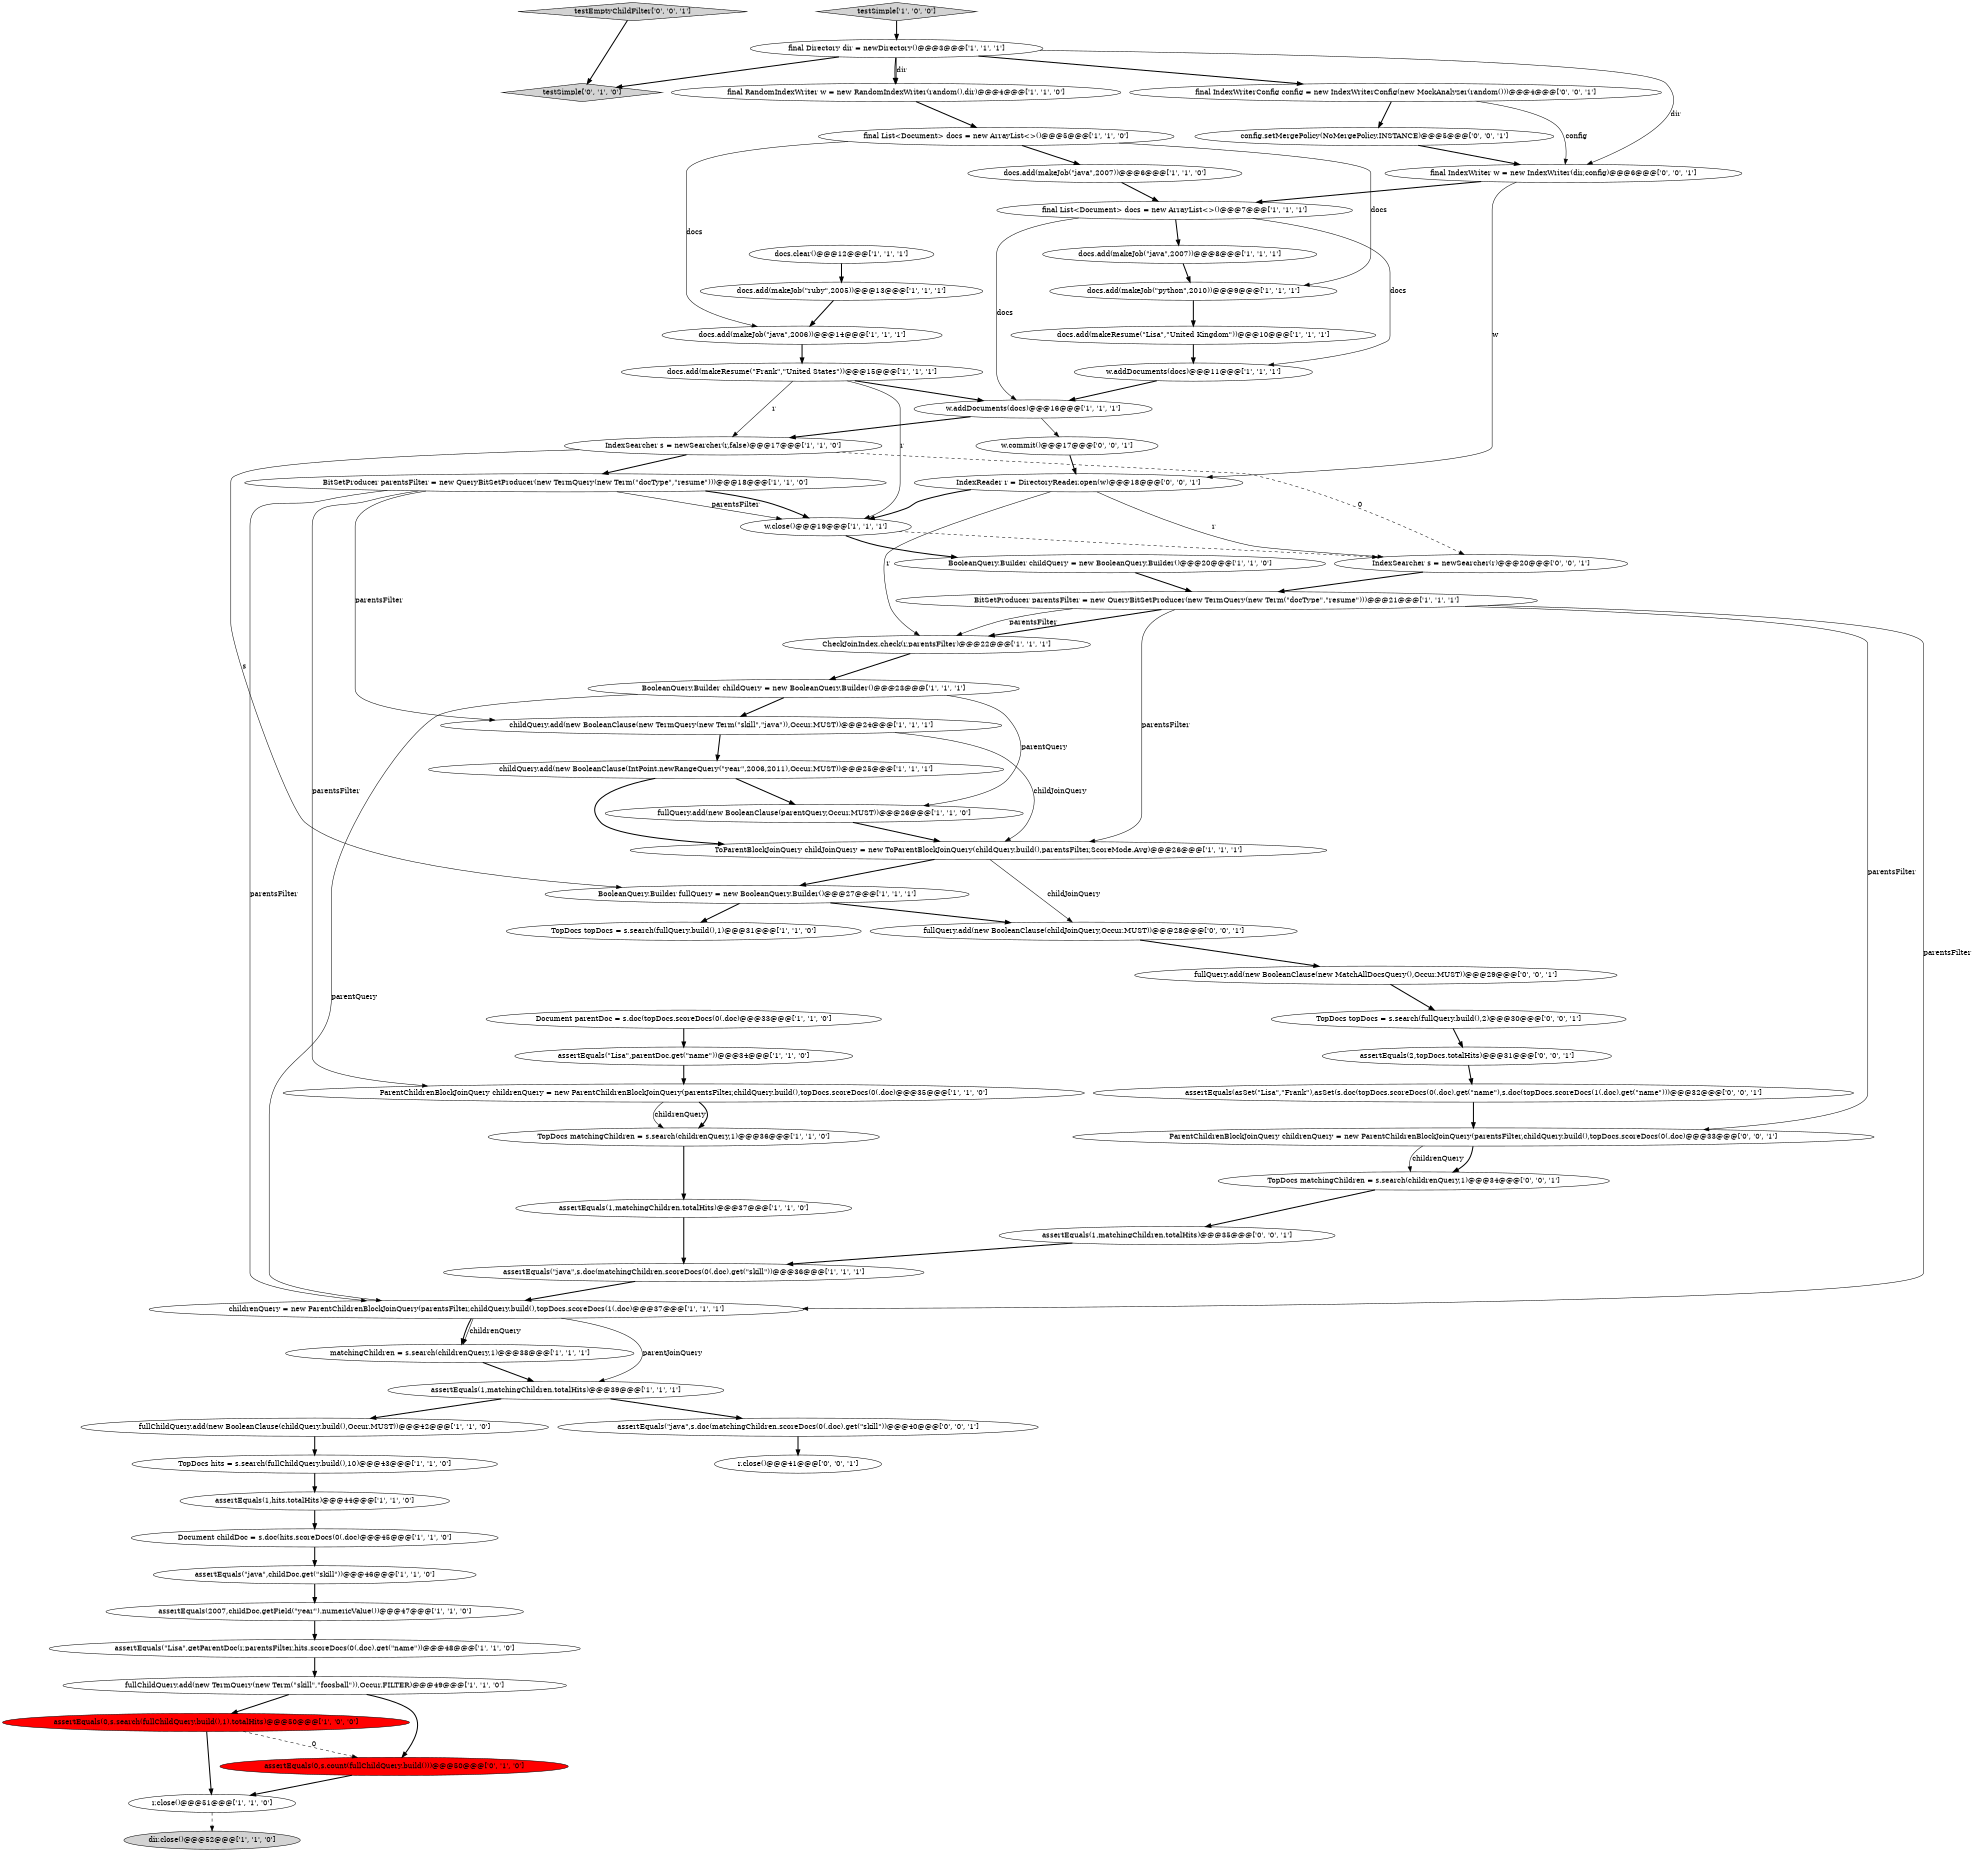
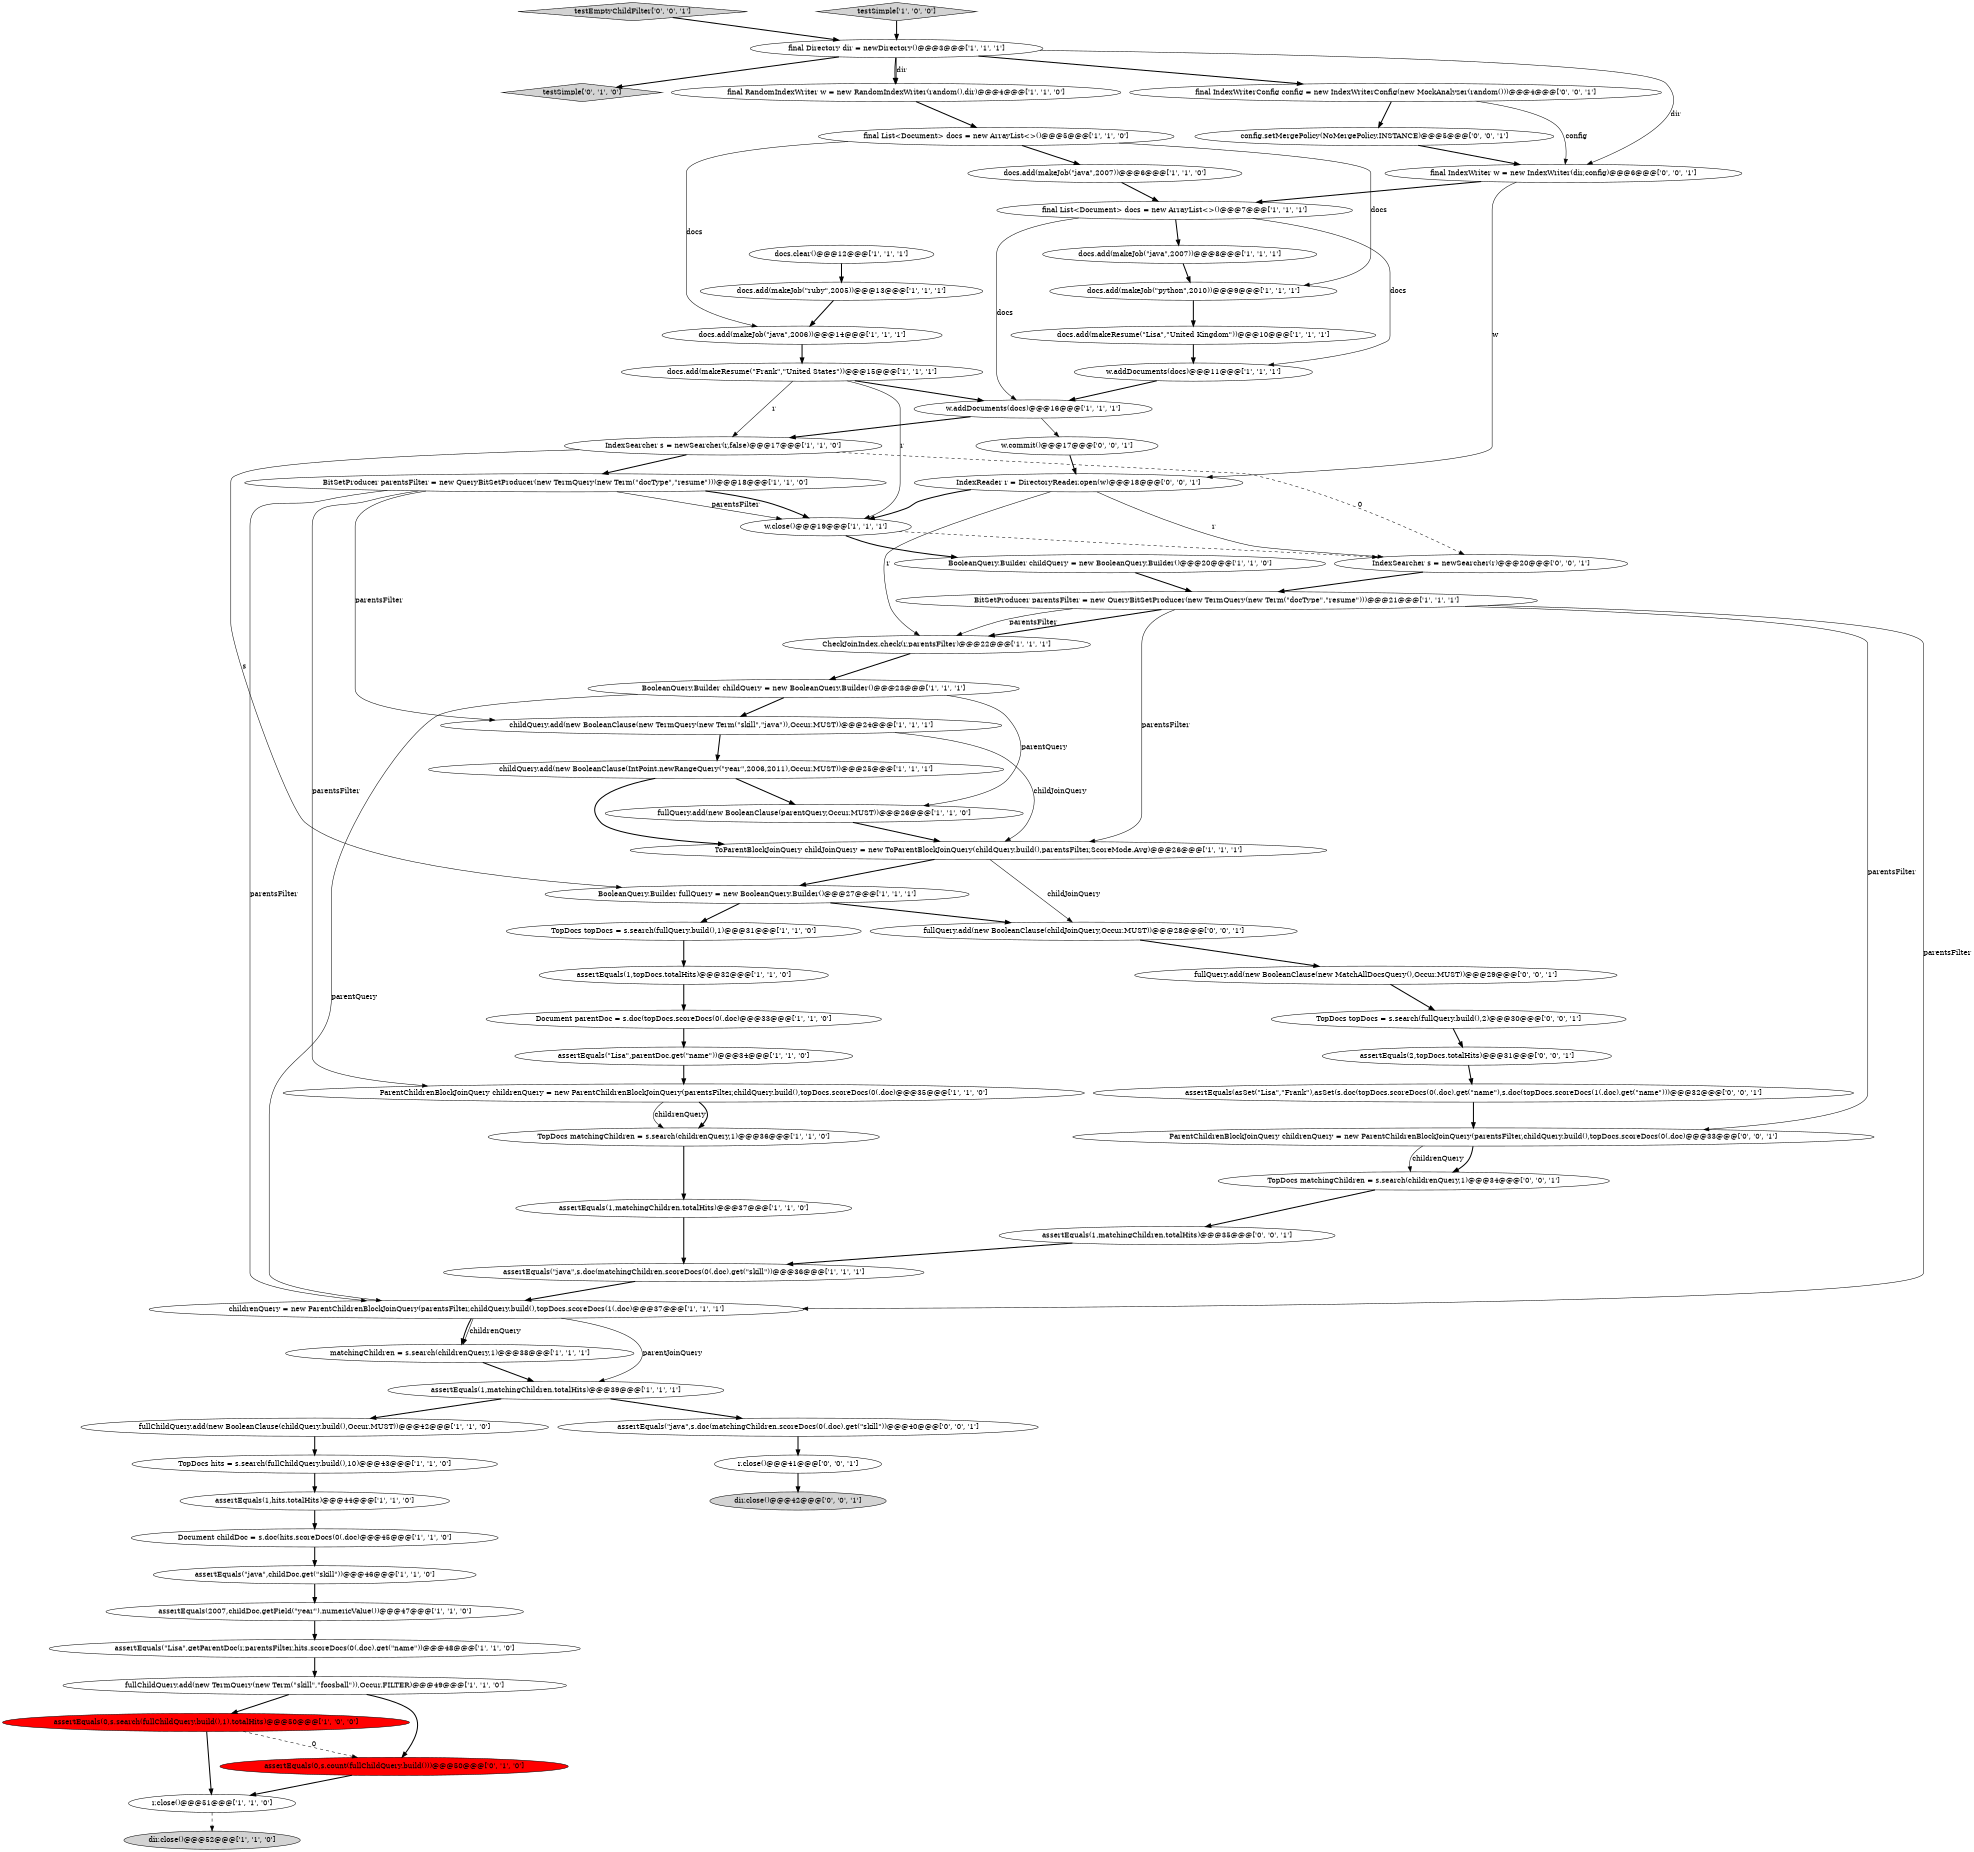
edge "testEmptyChildFilter['0', '0', '1']" -> "testSimple['0', '1', '0']": now "testEmptyChildFilter['0', '0', '1']" -> "final Directory dir = newDirectory()@@@3@@@['1', '1', '1']"
node "assertEquals(1,topDocs.totalHits)@@@32@@@['1', '1', '0']": added
node "dir.close()@@@42@@@['0', '0', '1']": added
